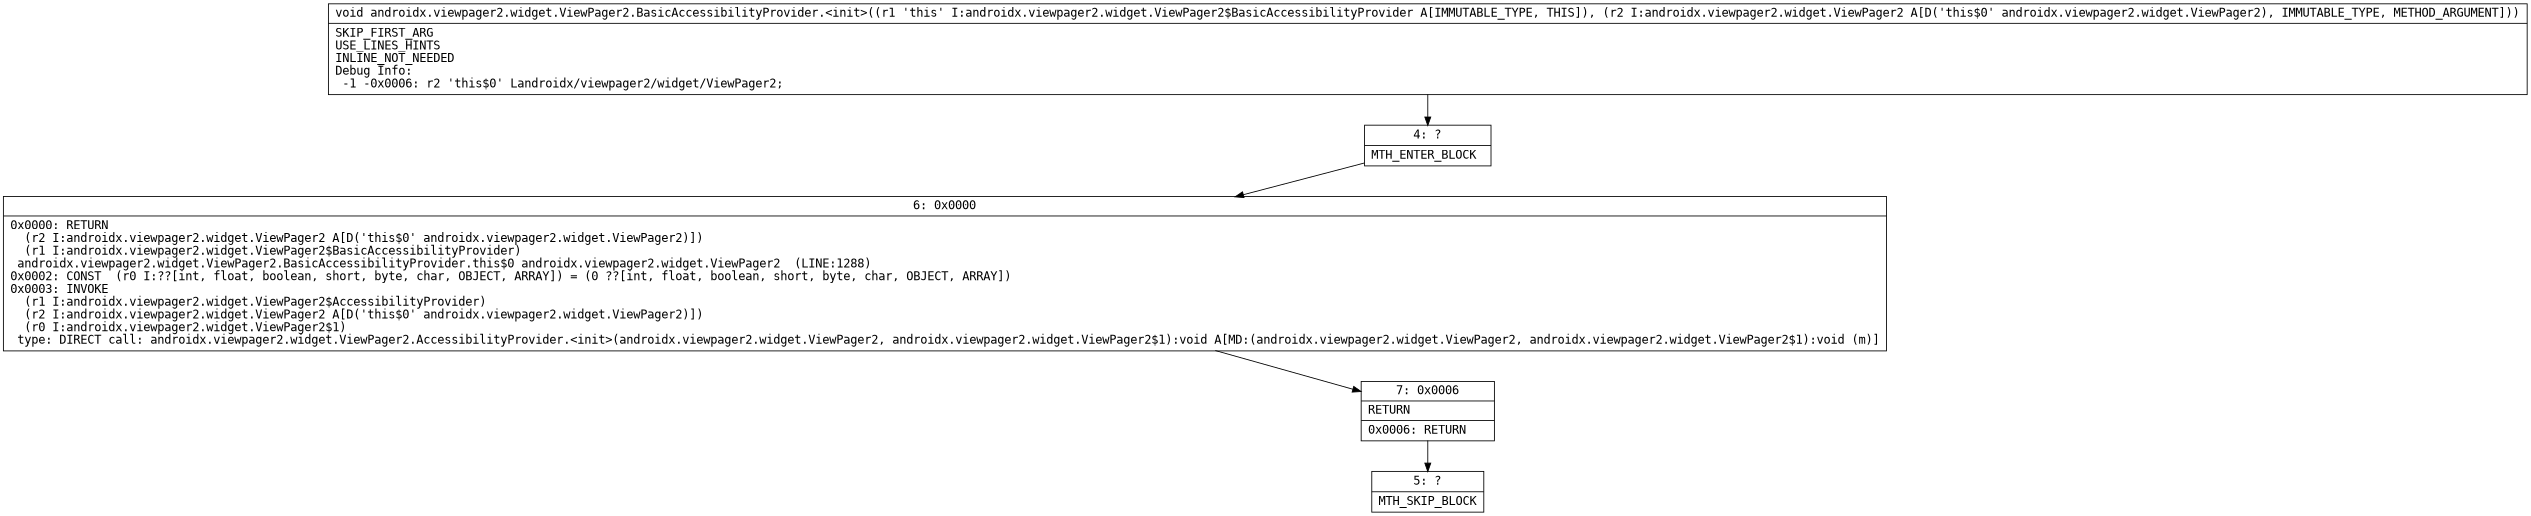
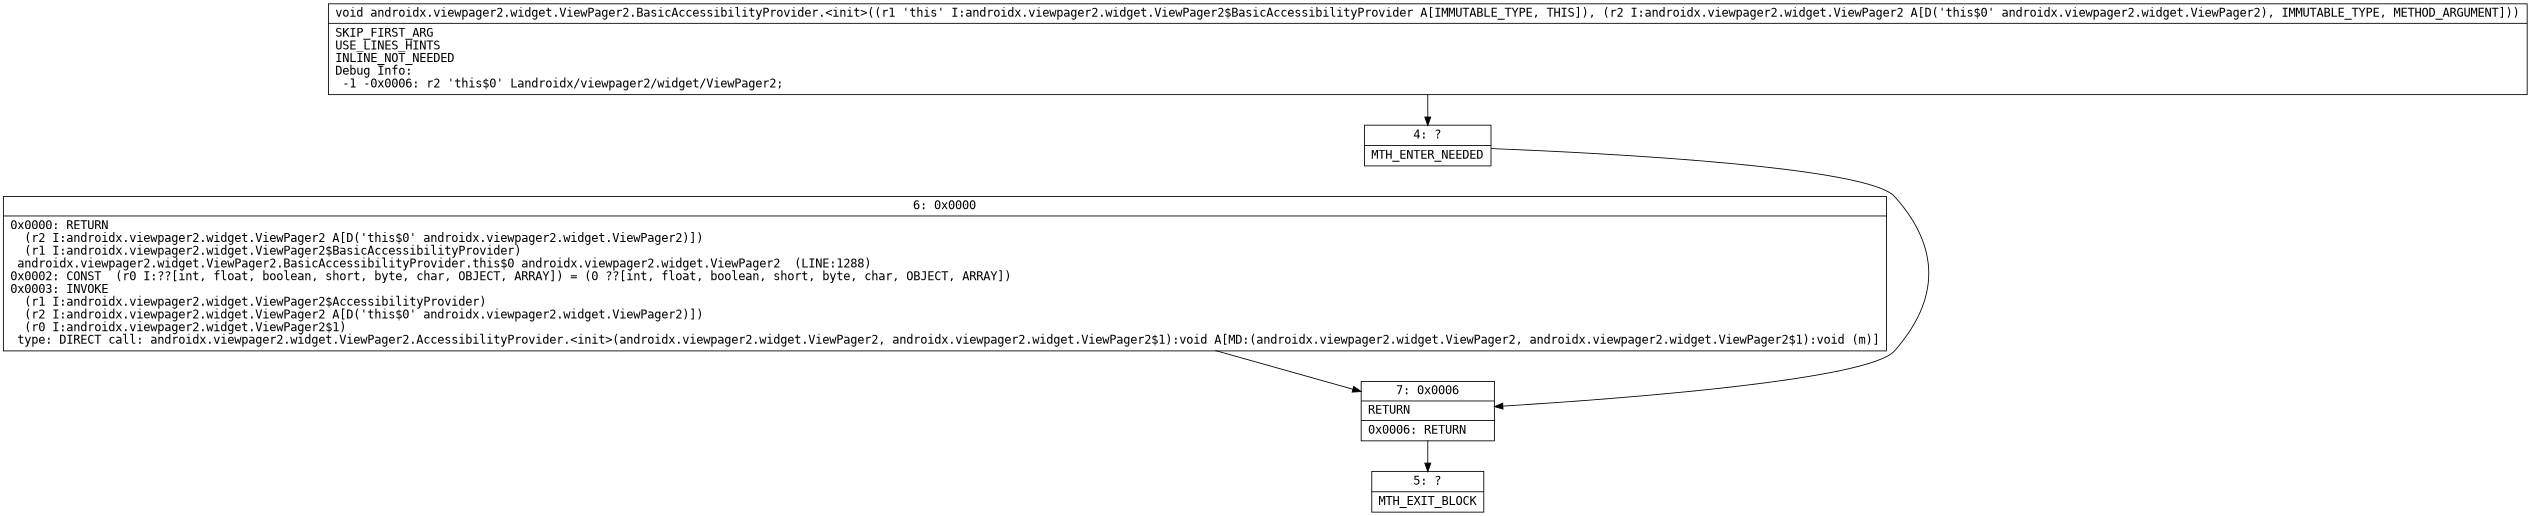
node "4: ?": text "MTH_ENTER_BLOCK" -> "MTH_ENTER_NEEDED"
edge "4: ?" -> "6: 0x0000": now "4: ?" -> "7: 0x0006"
node "5: ?": text "MTH_SKIP_BLOCK" -> "MTH_EXIT_BLOCK"
